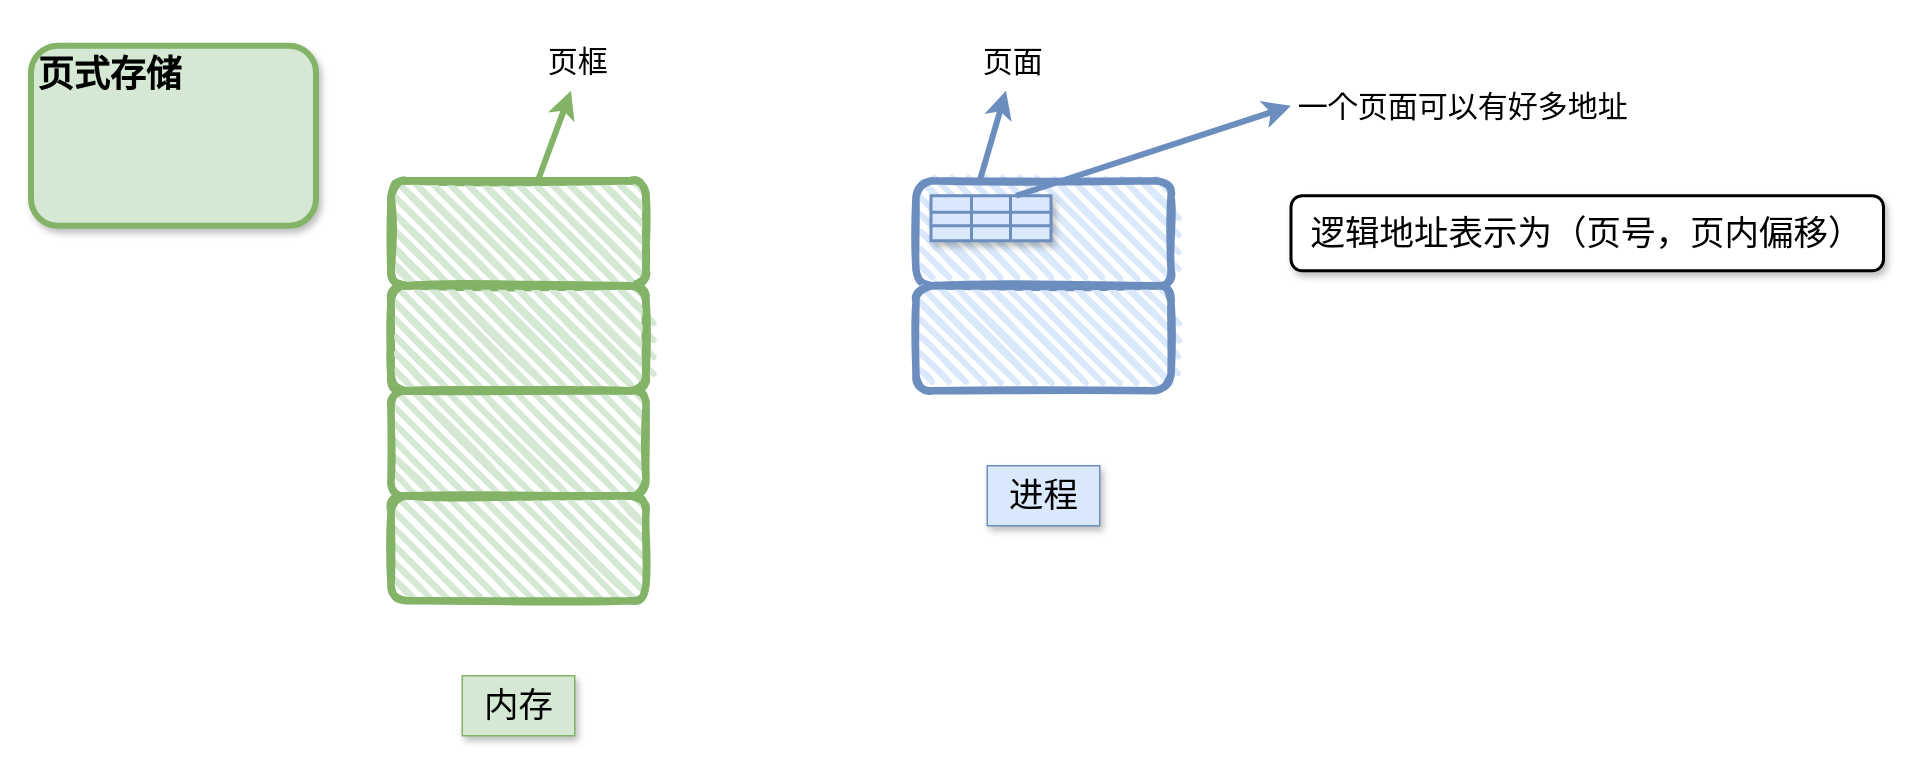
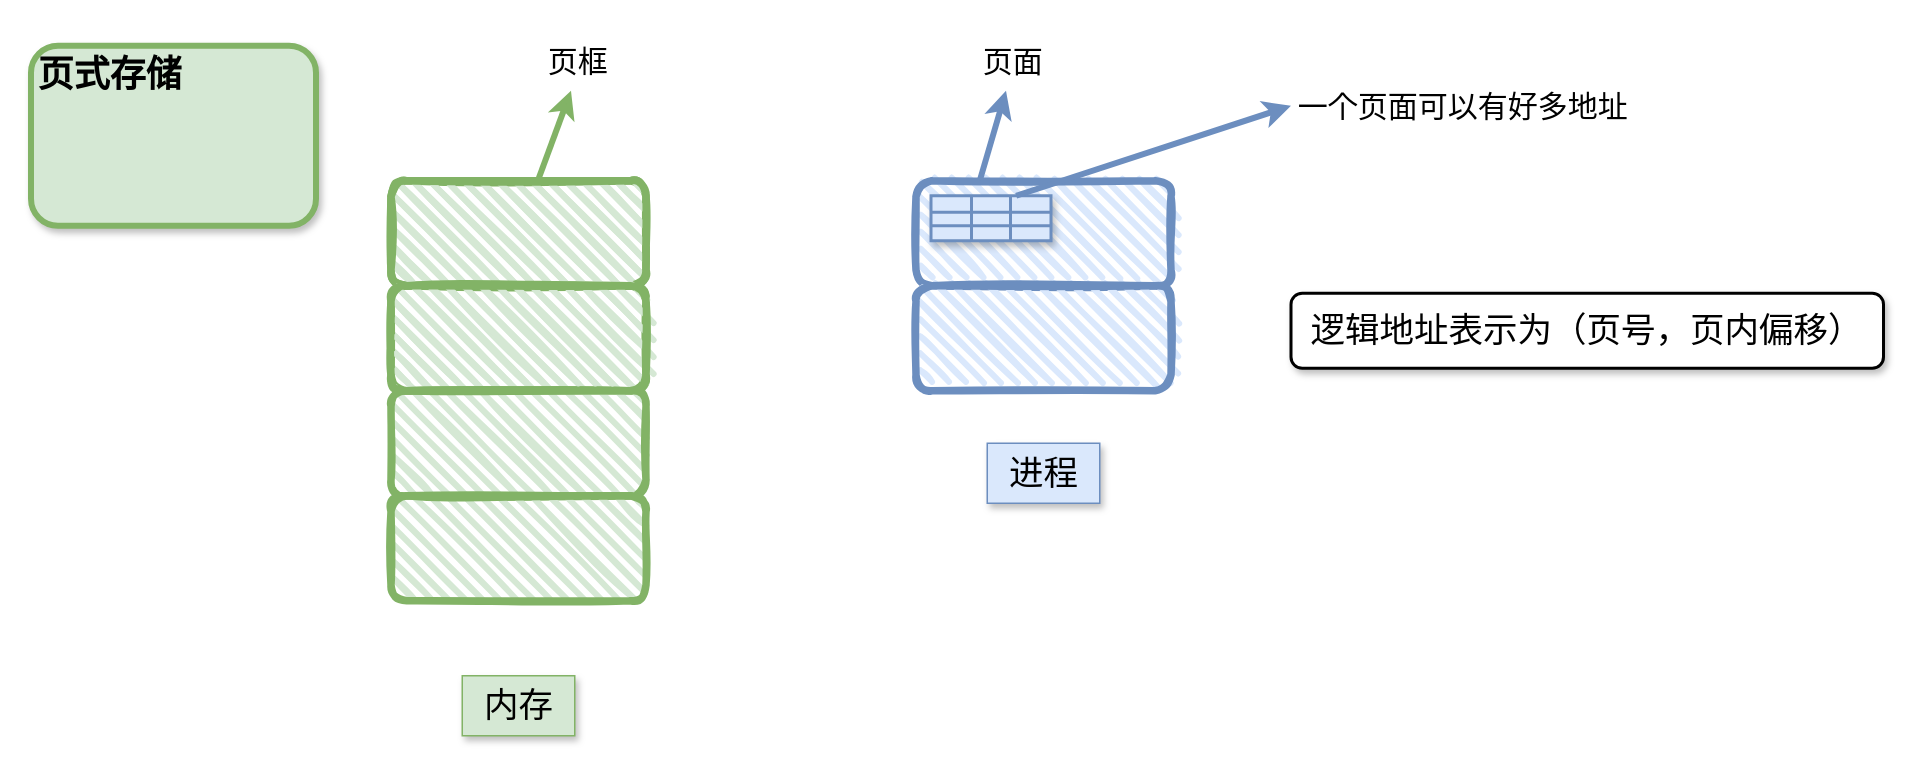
node "逻辑地址表示为（页号，页内偏移）": moved (1587, 233) -> (1587, 331)
node "进程": moved (1043, 496) -> (1043, 473)
